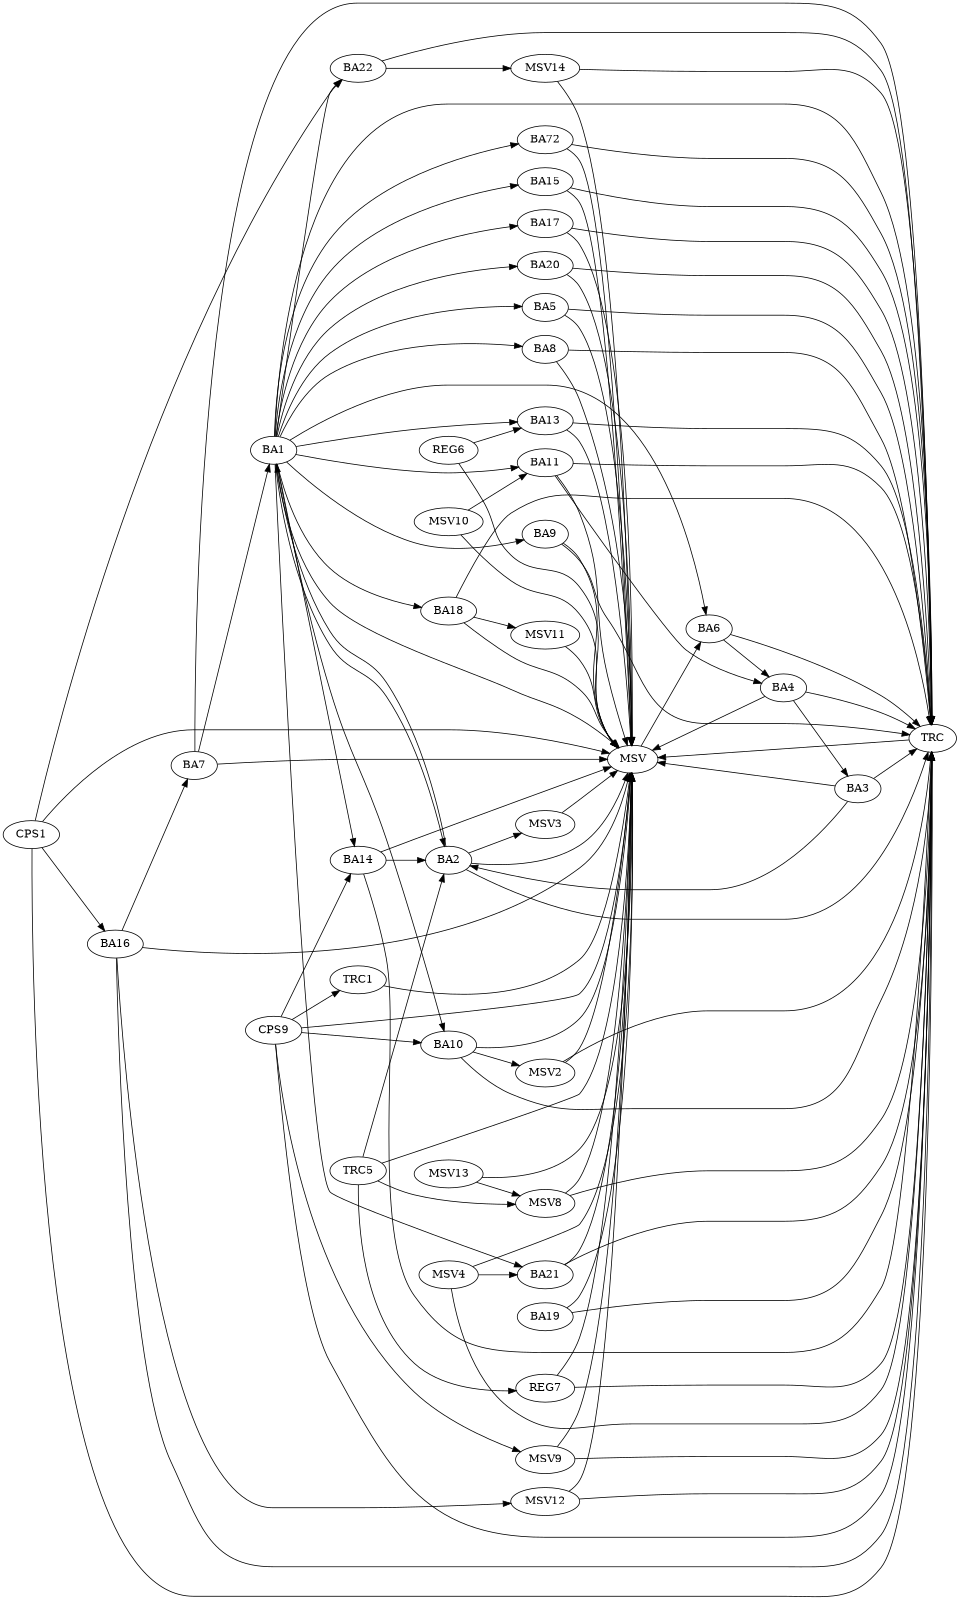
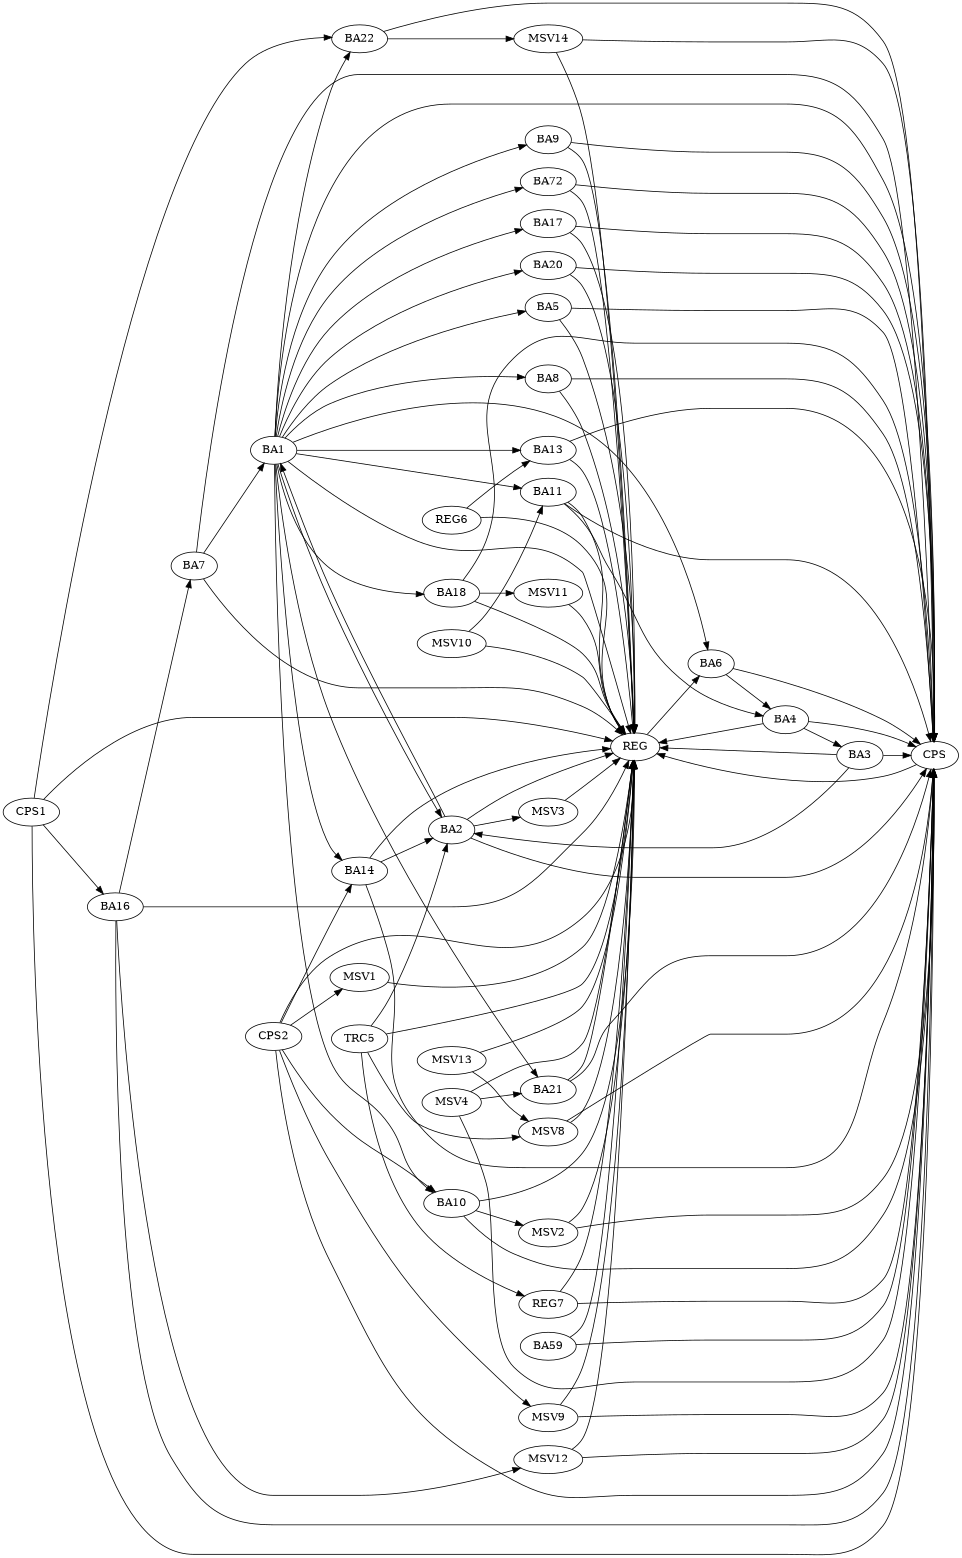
node "BA15": removed
node "TRC": label "TRC" -> "CPS"
node "MSV": label "MSV" -> "REG"
node "TRC1": label "TRC1" -> "MSV1"
node "CPS9": label "CPS9" -> "CPS2"
node "BA19": label "BA19" -> "BA59"
